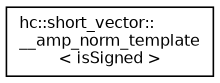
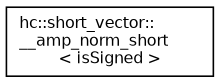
node "hc::short_vector:: __amp_norm_template < isSigned >": label "hc::short_vector:: __amp_norm_template < isSigned >" -> "hc::short_vector:: __amp_norm_short < isSigned >"
